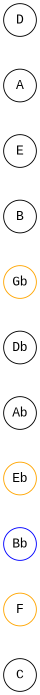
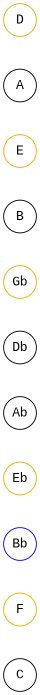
node "D": color black -> orange
node "E": color black -> orange
